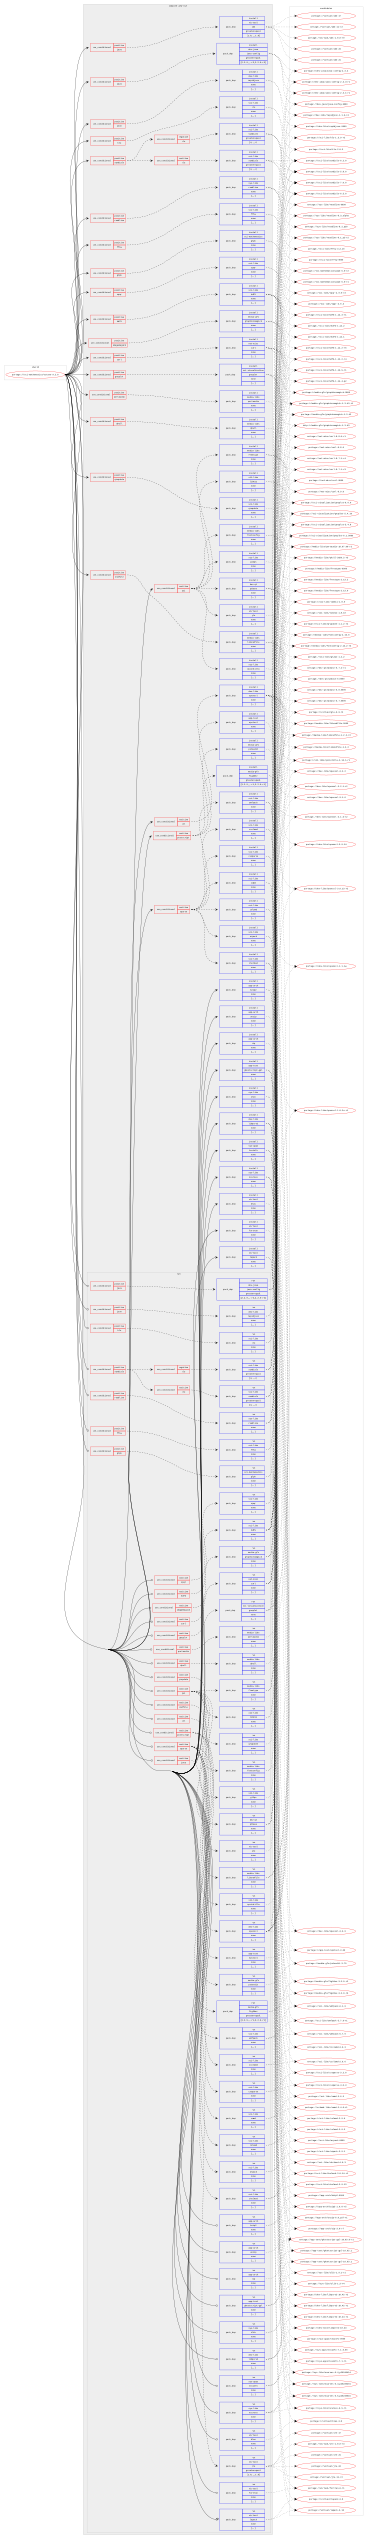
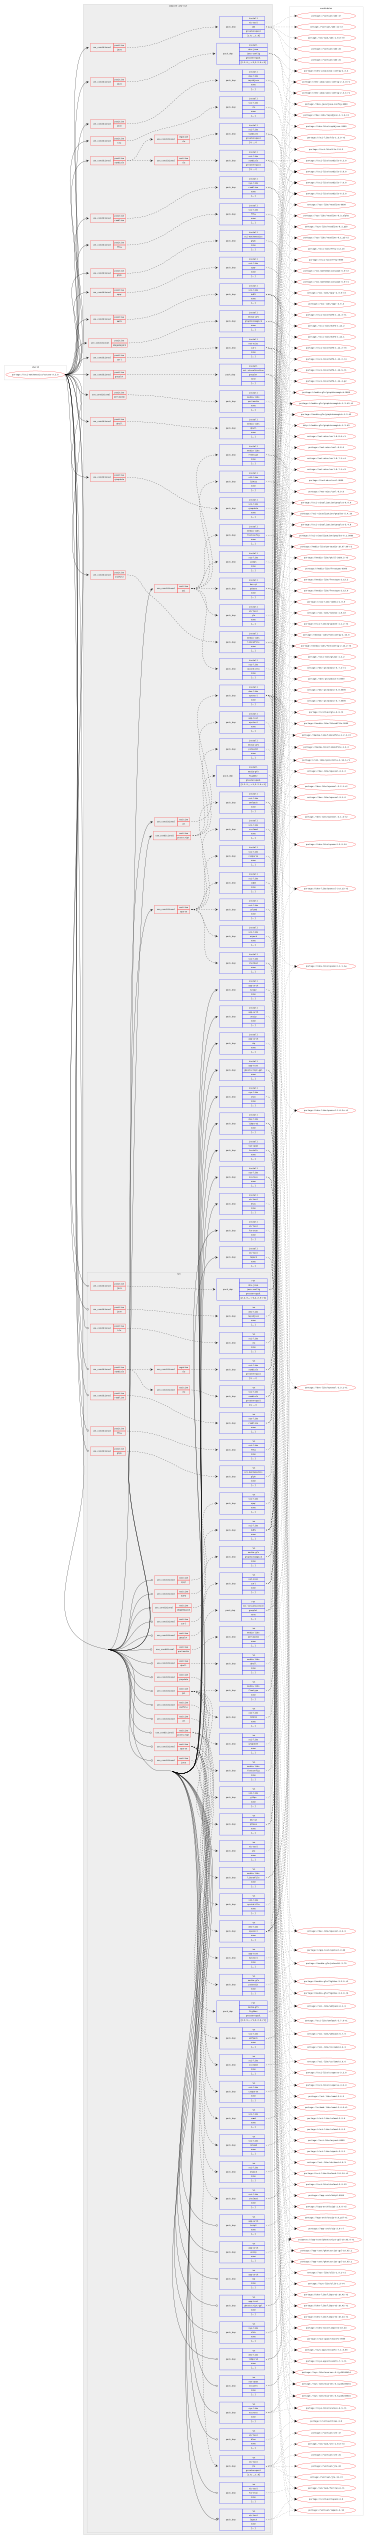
node "portage://dev-libs/openssl-3.3.1-r1": added
node "portage://app-text/ghostscript-gpl-10.03.0-r1": label "portage://app-text/ghostscript-gpl-10.03.0-r1" -> "cxsparse://app-text/ghostscript-gpl-10.03.0-r1"
